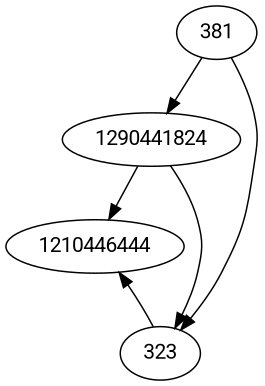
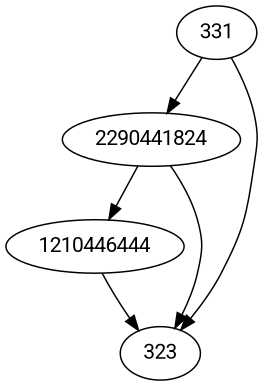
node "381": label "381" -> "331"
node "1290441824": label "1290441824" -> "2290441824"
edge "323" -> "1210446444": reversed
